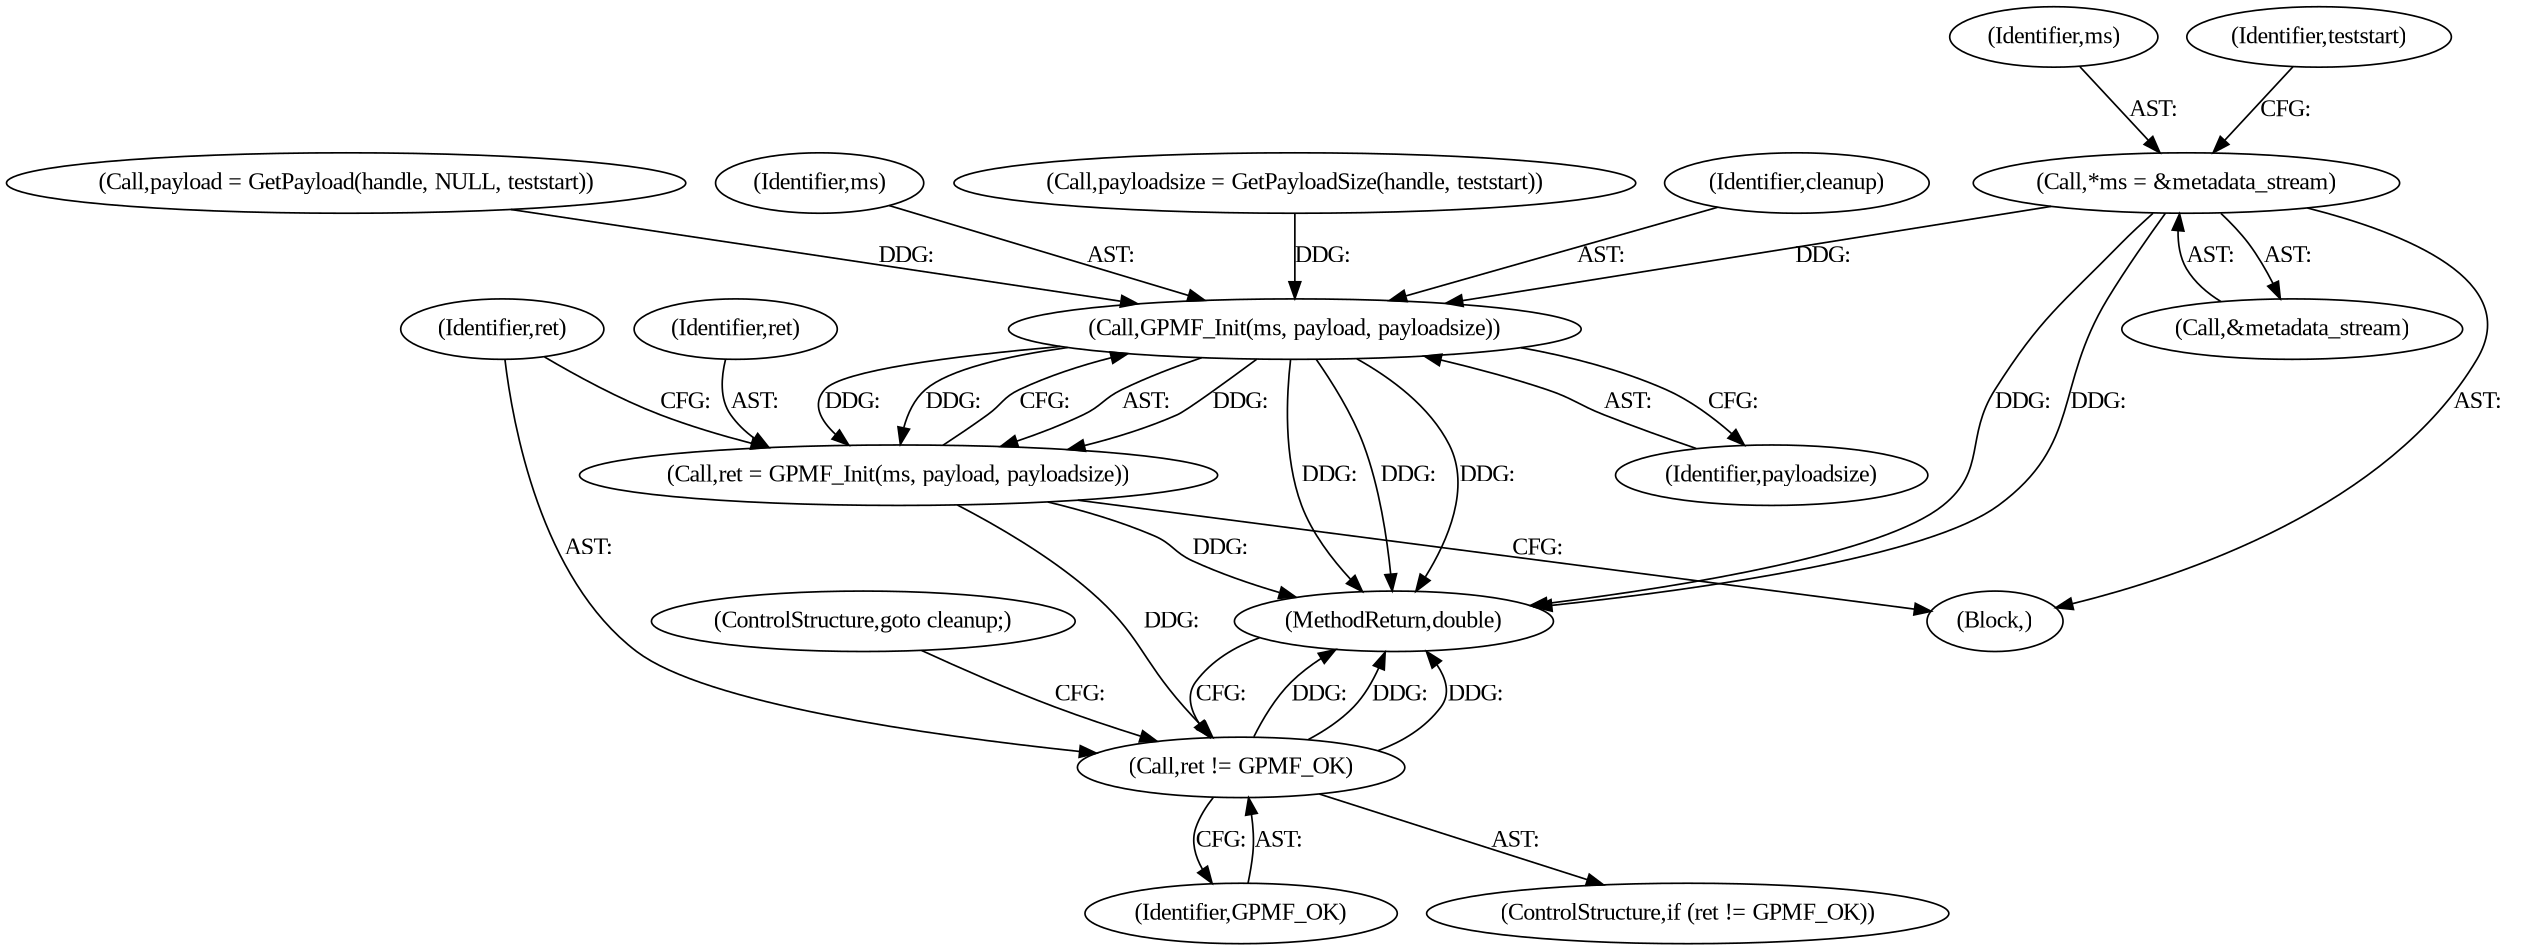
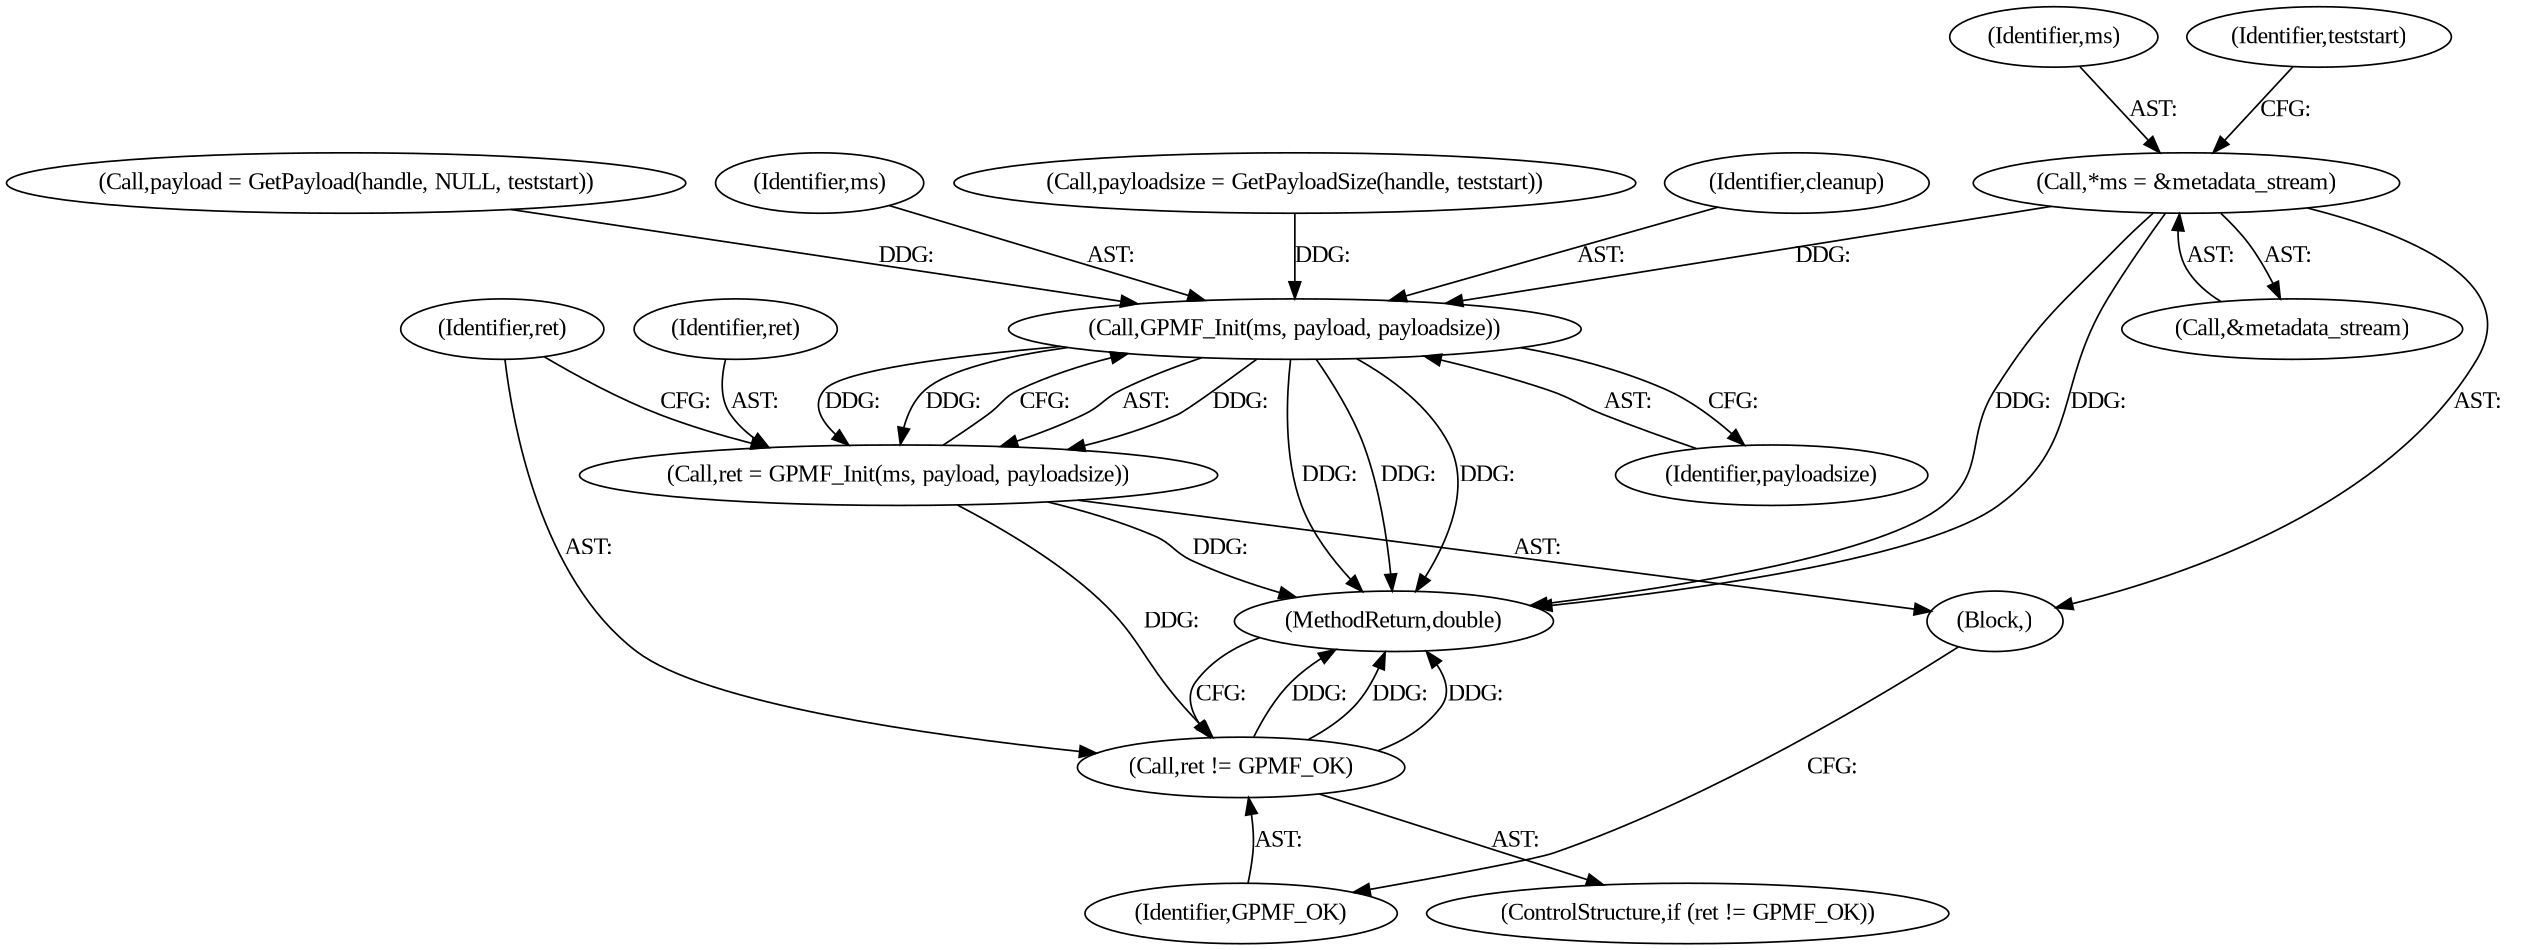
edge "(Call,ret = GPMF_Init(ms, payload, payloadsize))" -> "(Block,)": label "CFG: " -> "AST: "
node "(ControlStructure,goto cleanup;)": removed
edge "(Call,ret != GPMF_OK)" -> "(Identifier,GPMF_OK)": now "(Block,)" -> "(Identifier,GPMF_OK)"
